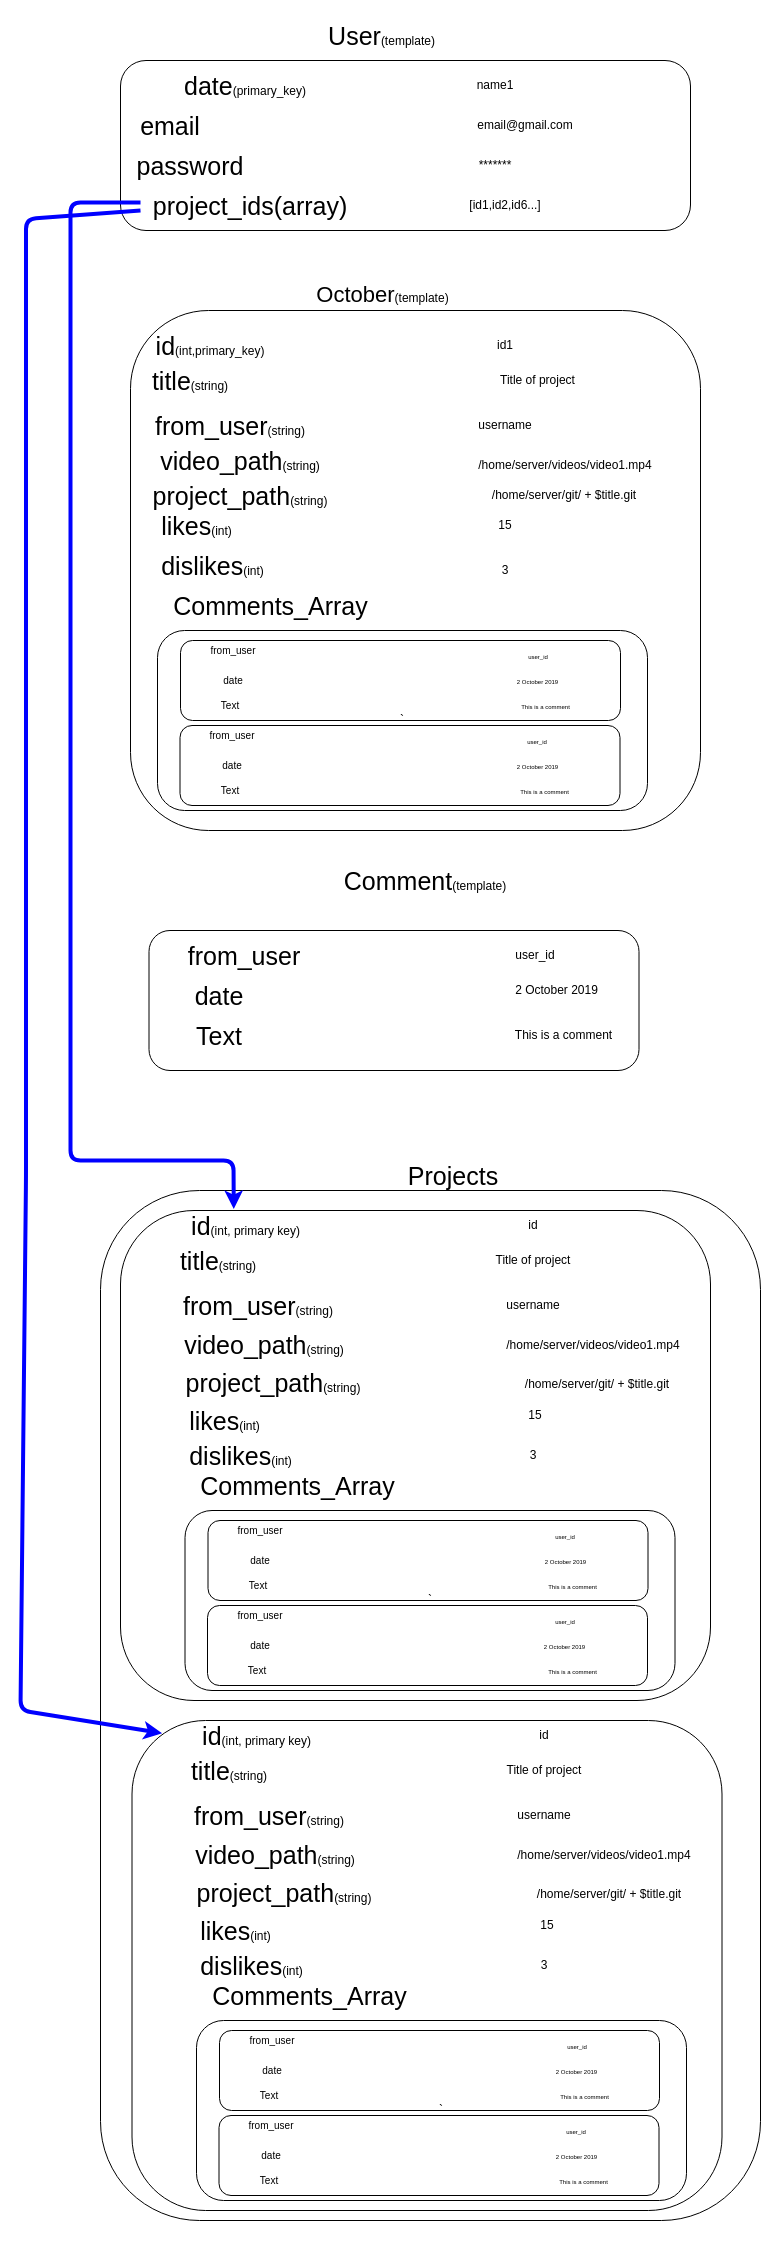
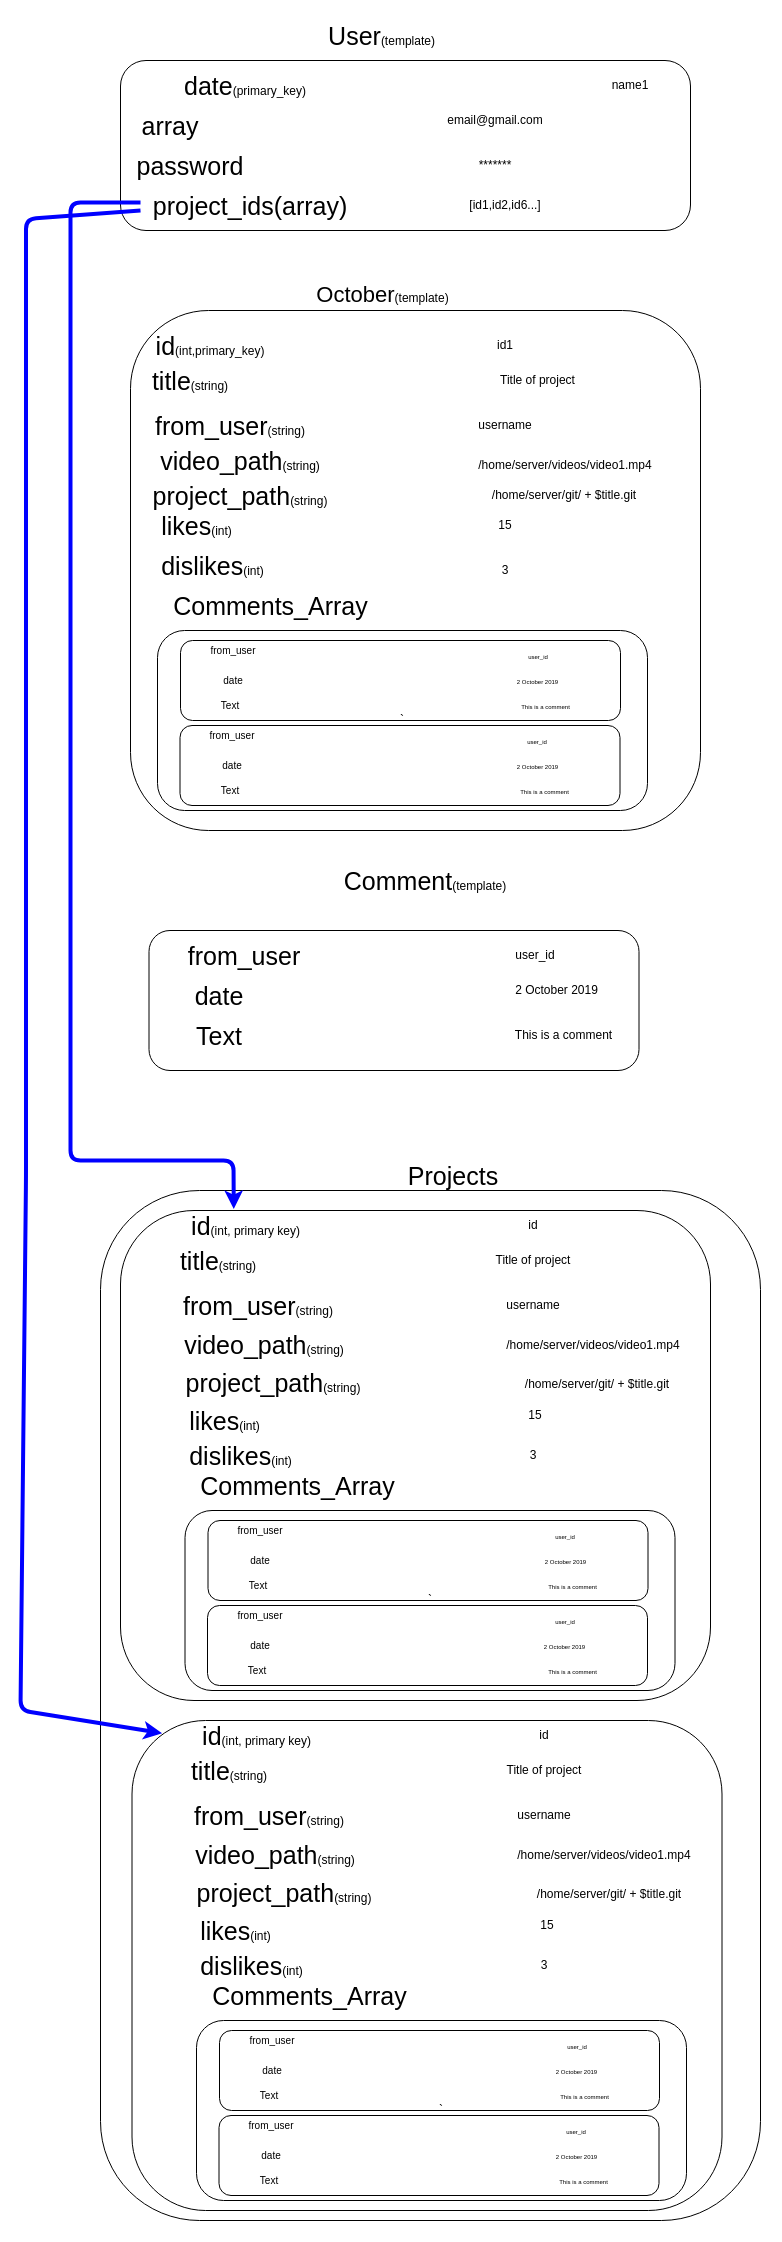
node "name1": moved (496, 86) -> (631, 86)
node "email": label "email" -> "array"
node "email@gmail.com": moved (526, 126) -> (496, 121)
